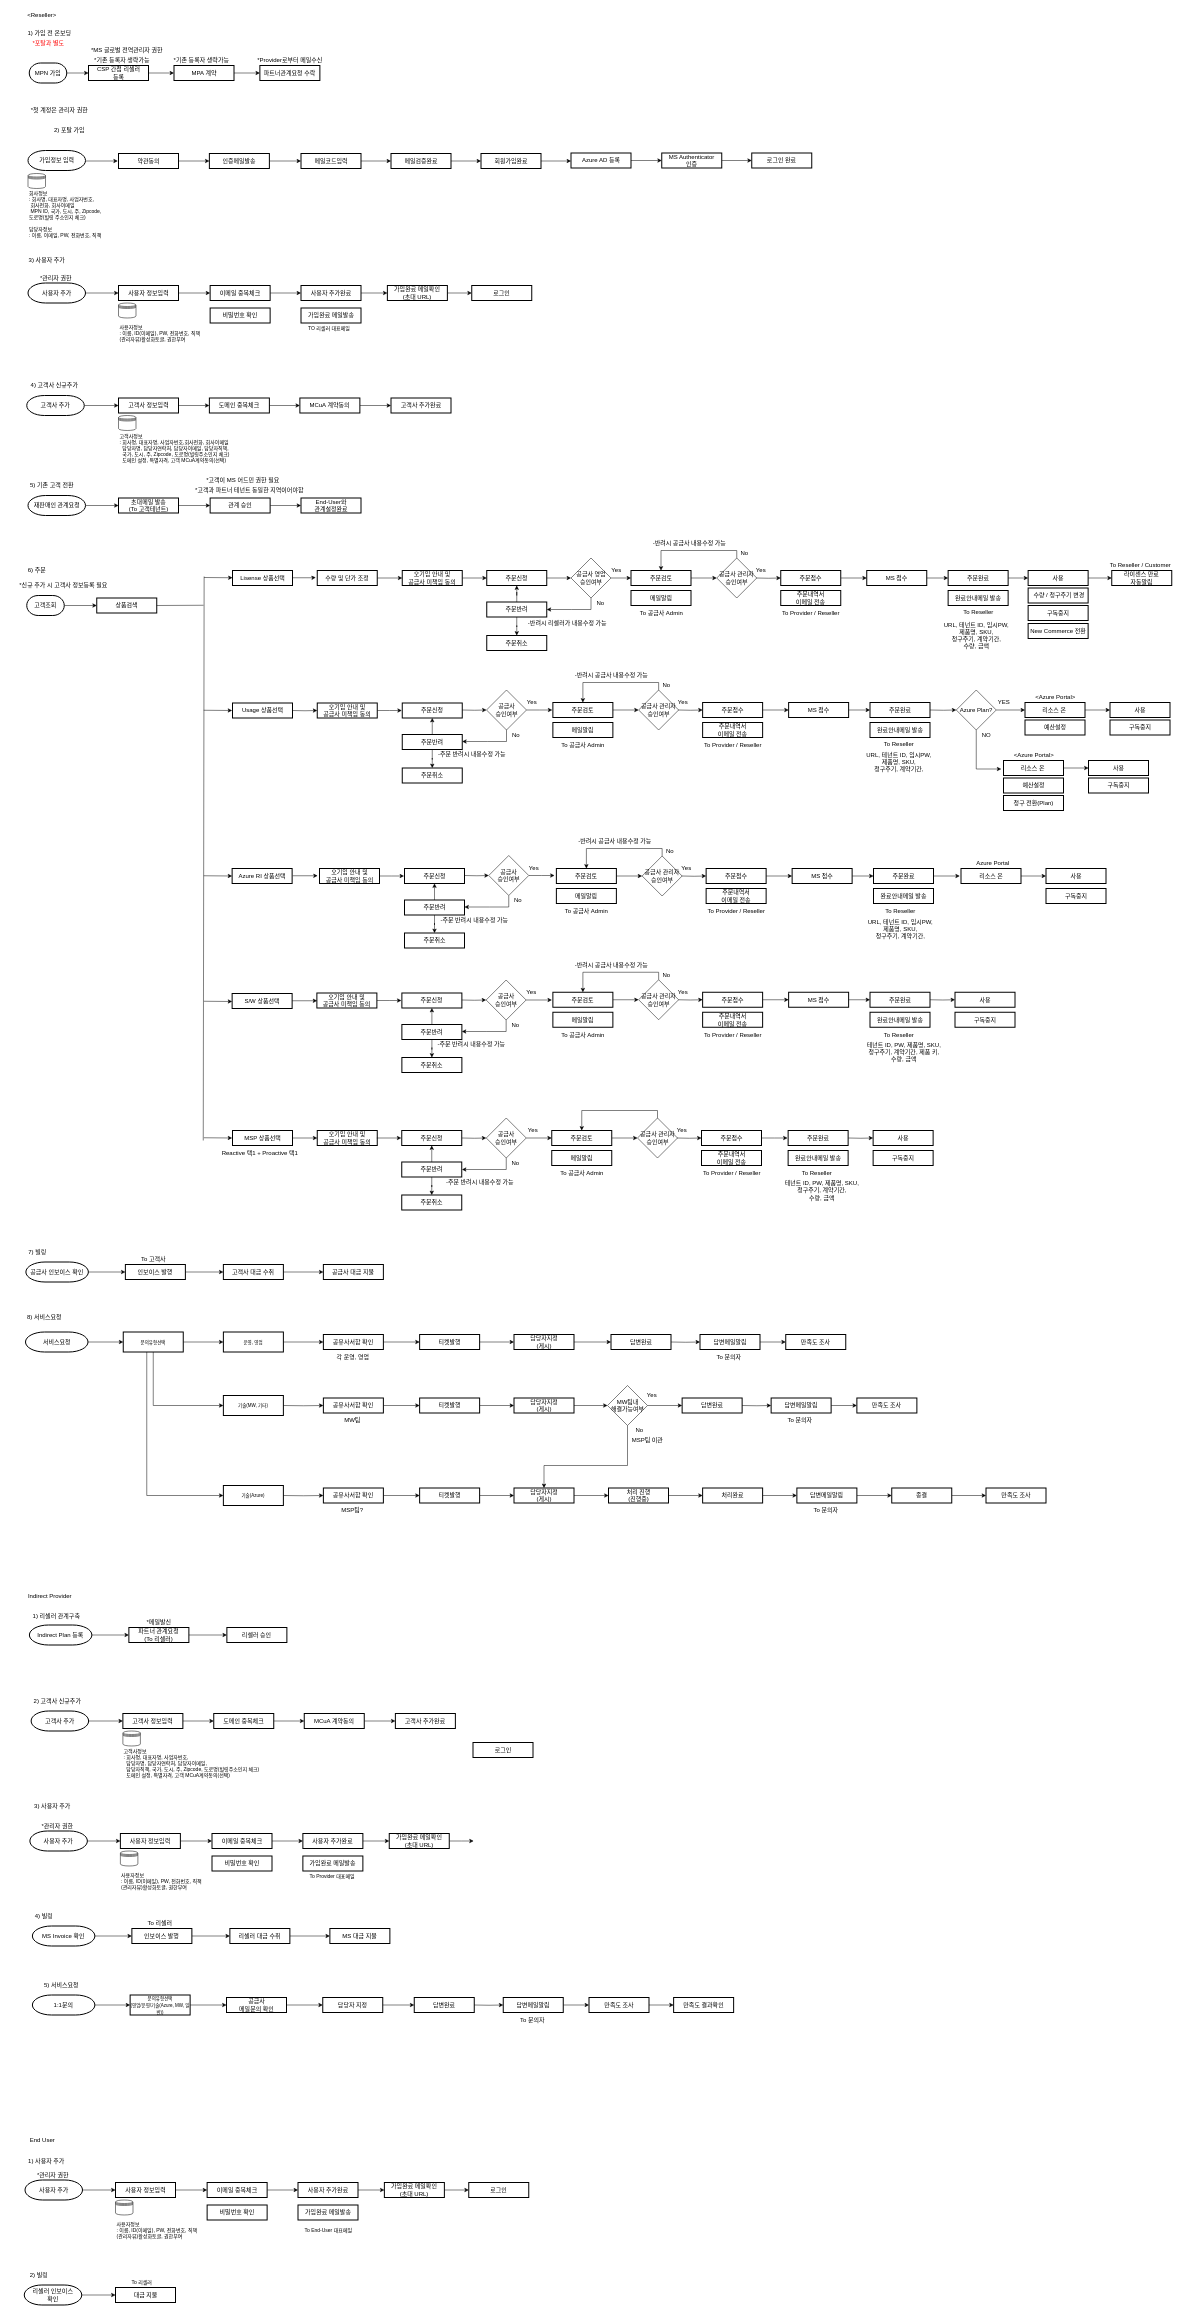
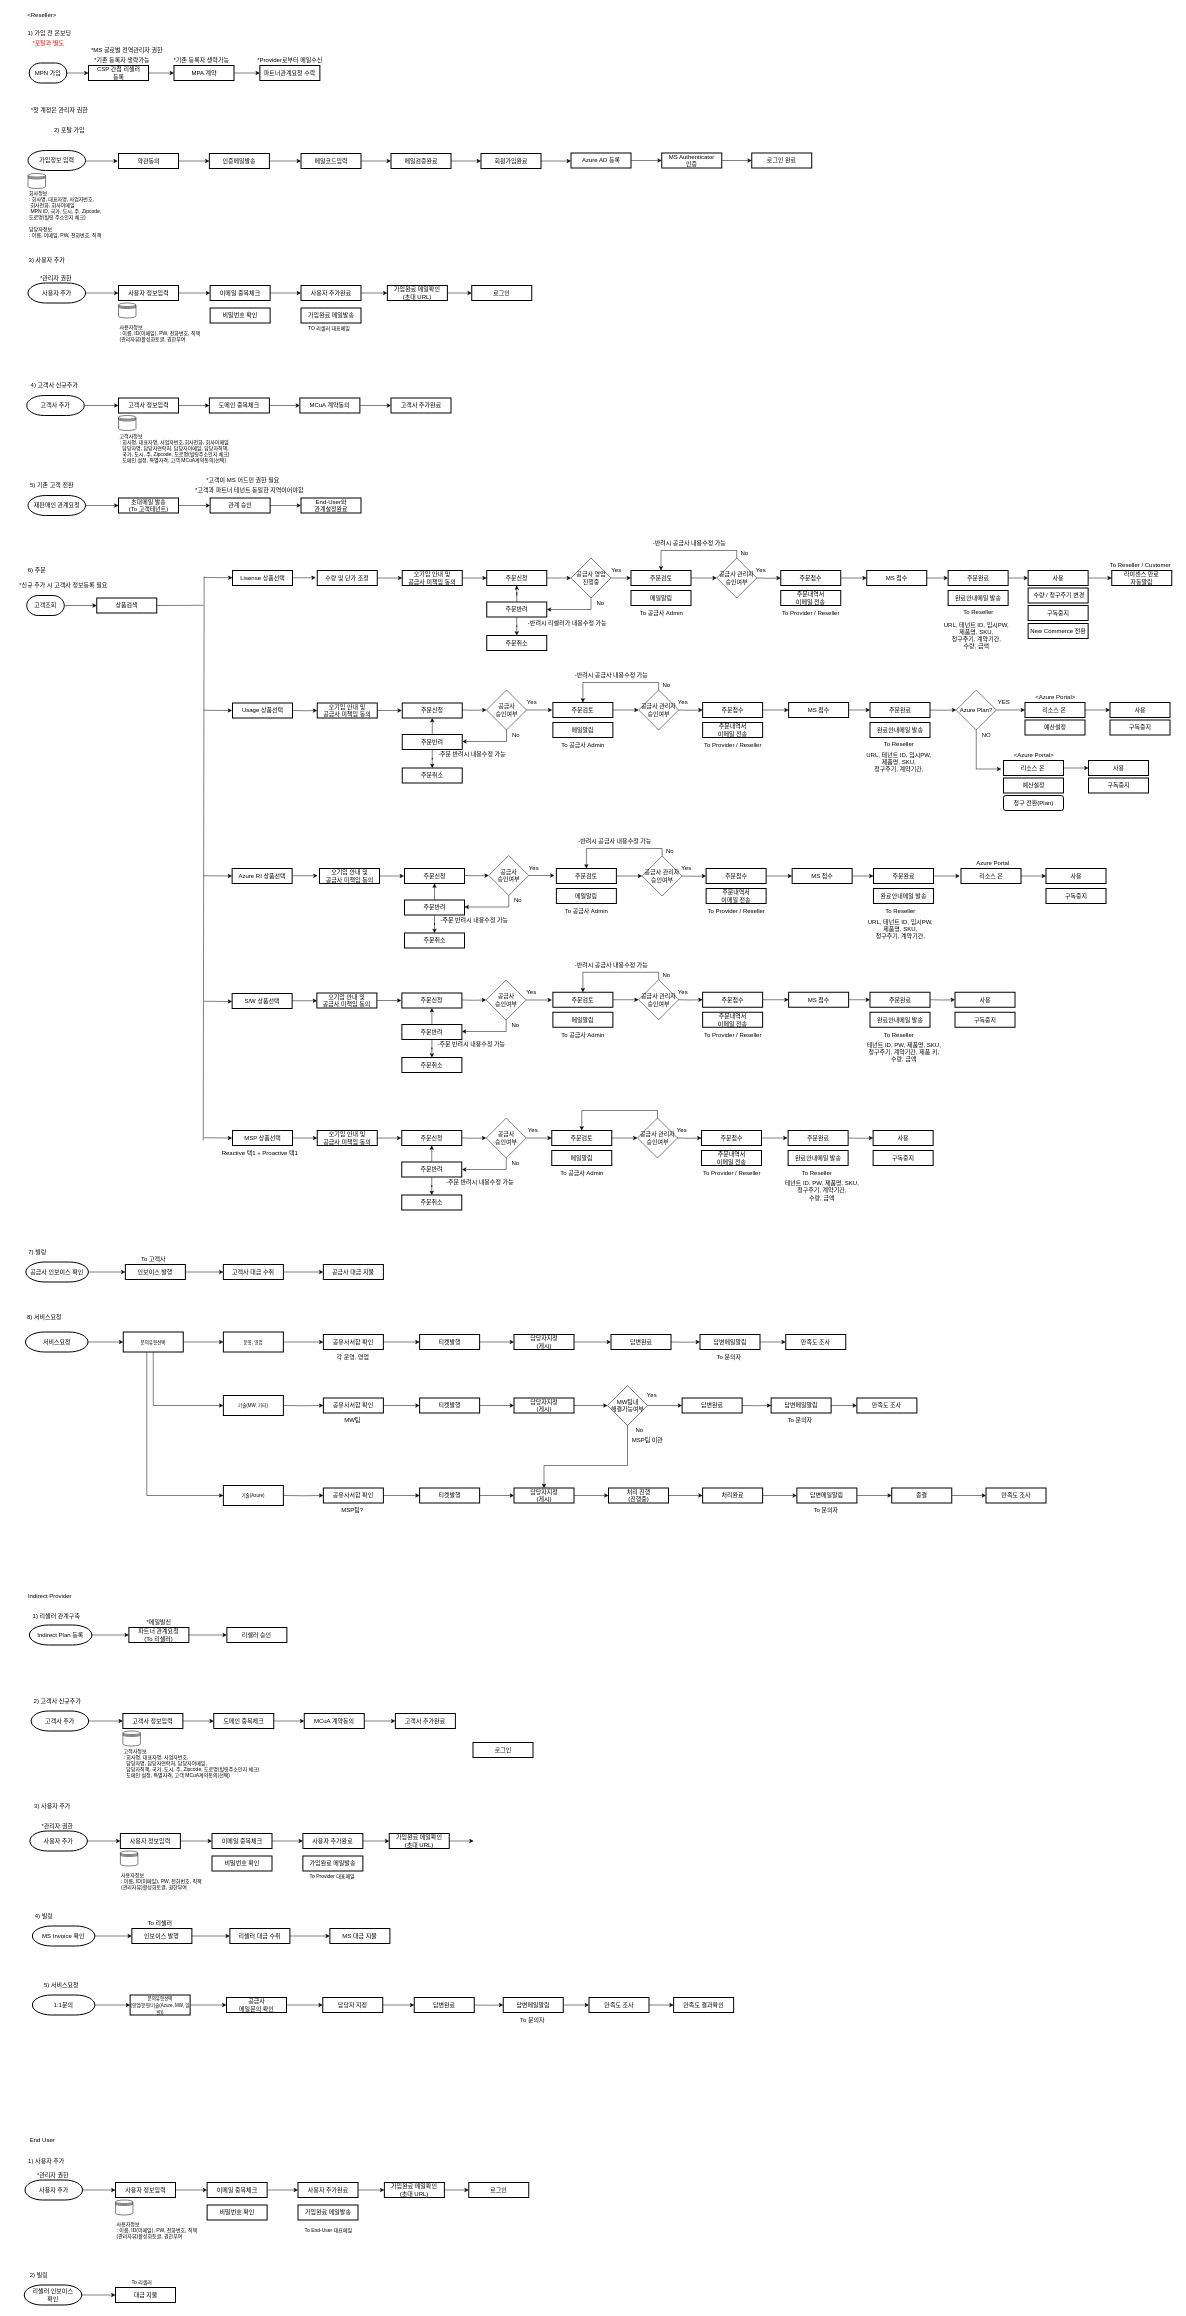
node "공급사 영업 승인여부": label "공급사 영업 승인여부" -> "공급사 영업 진행중"
node "청구 전환(Plan)": shape rectangle -> rounded rectangle
